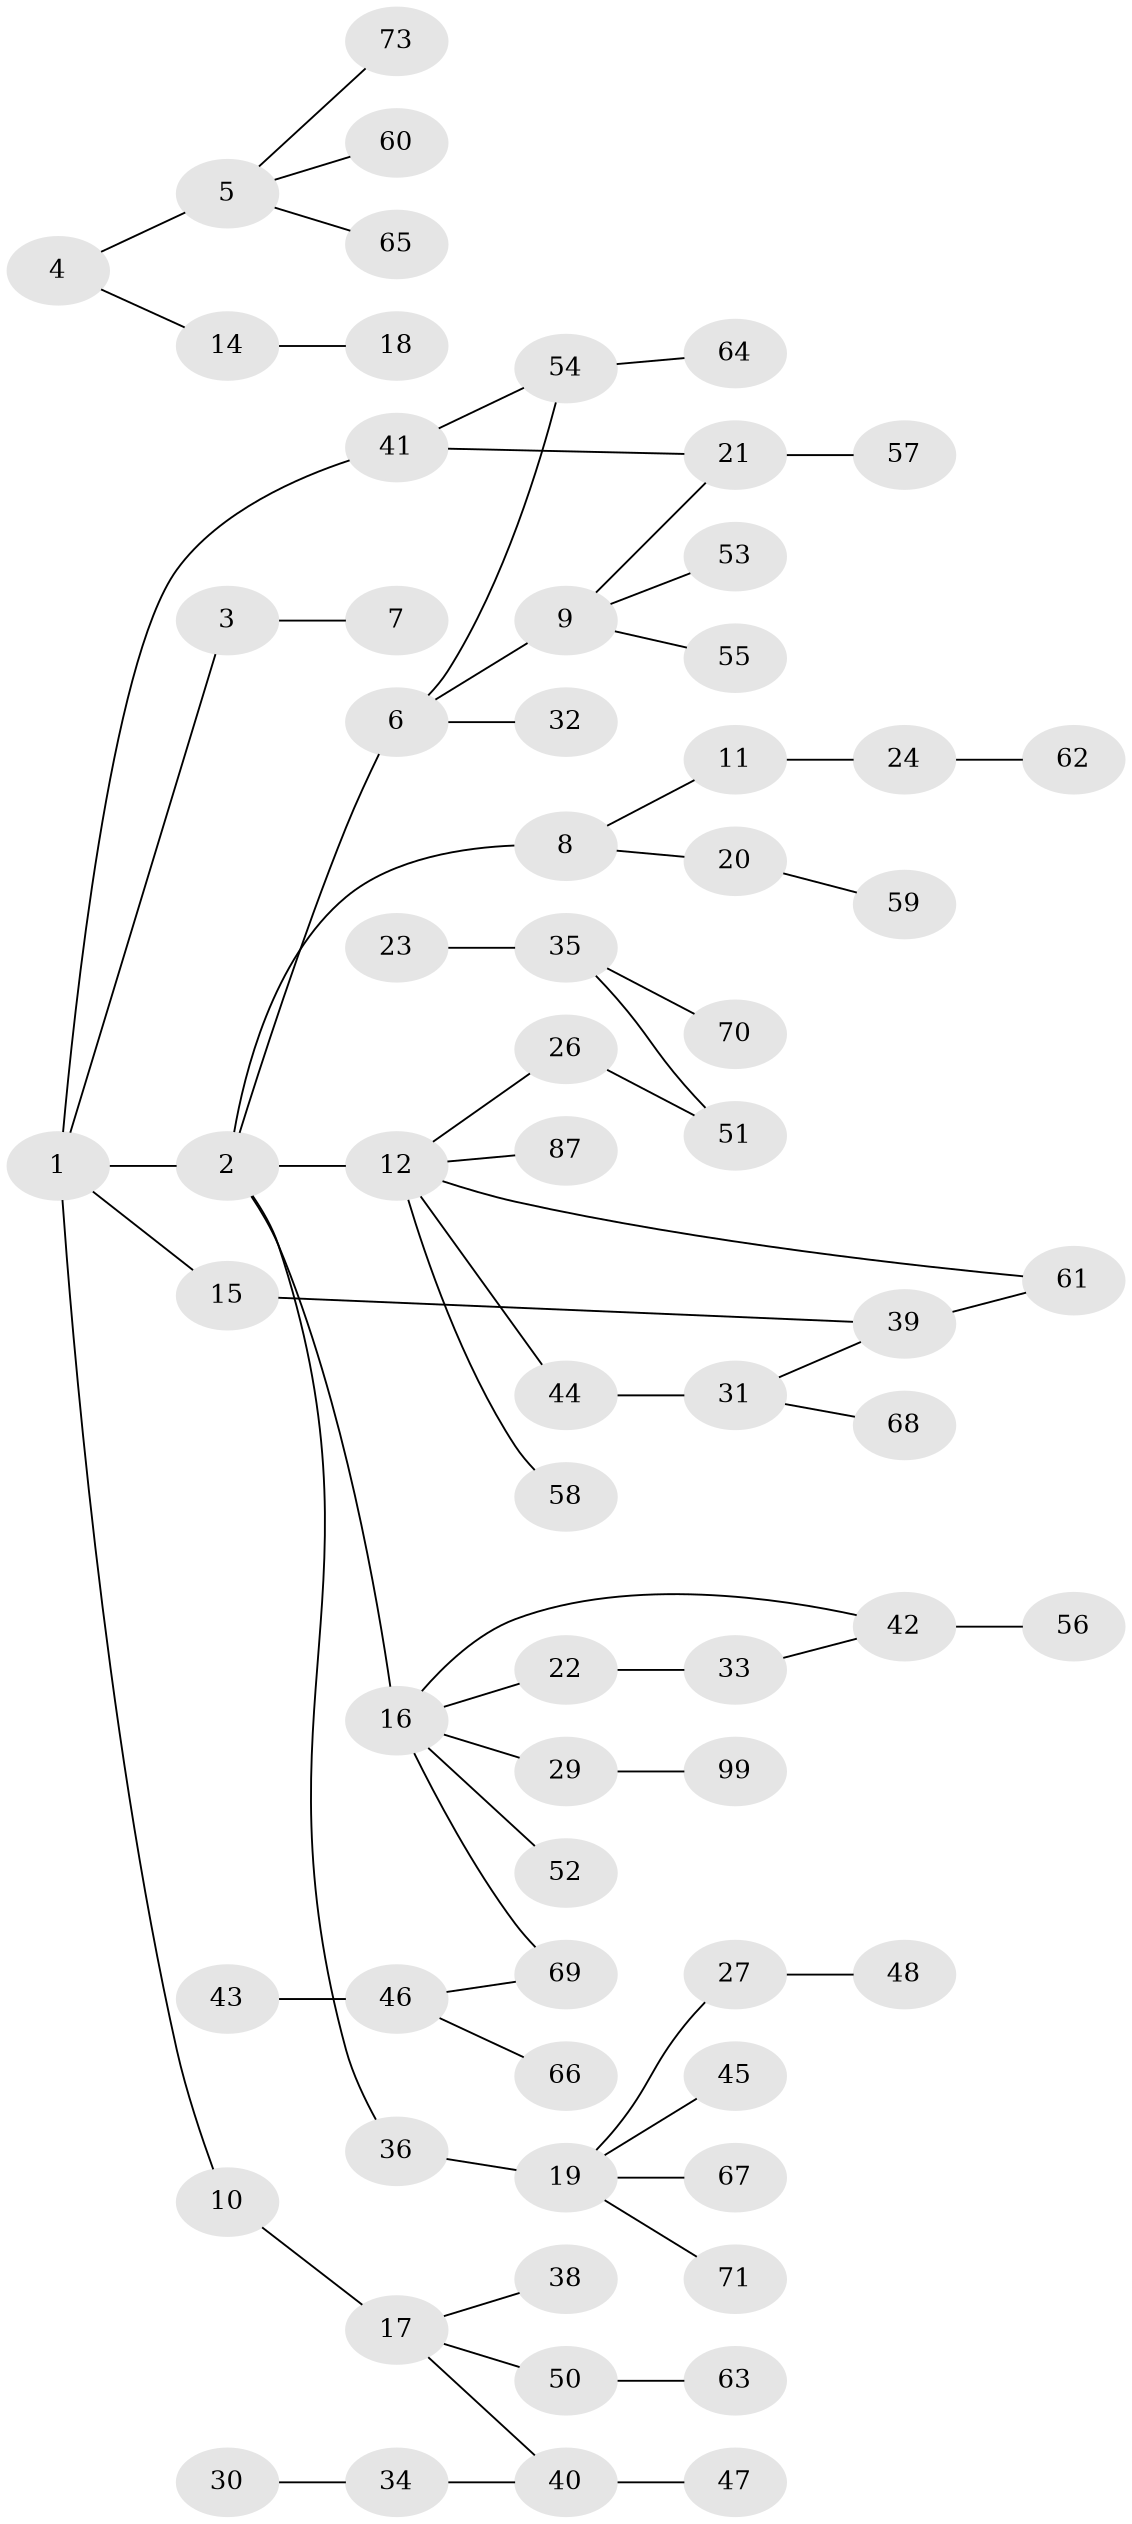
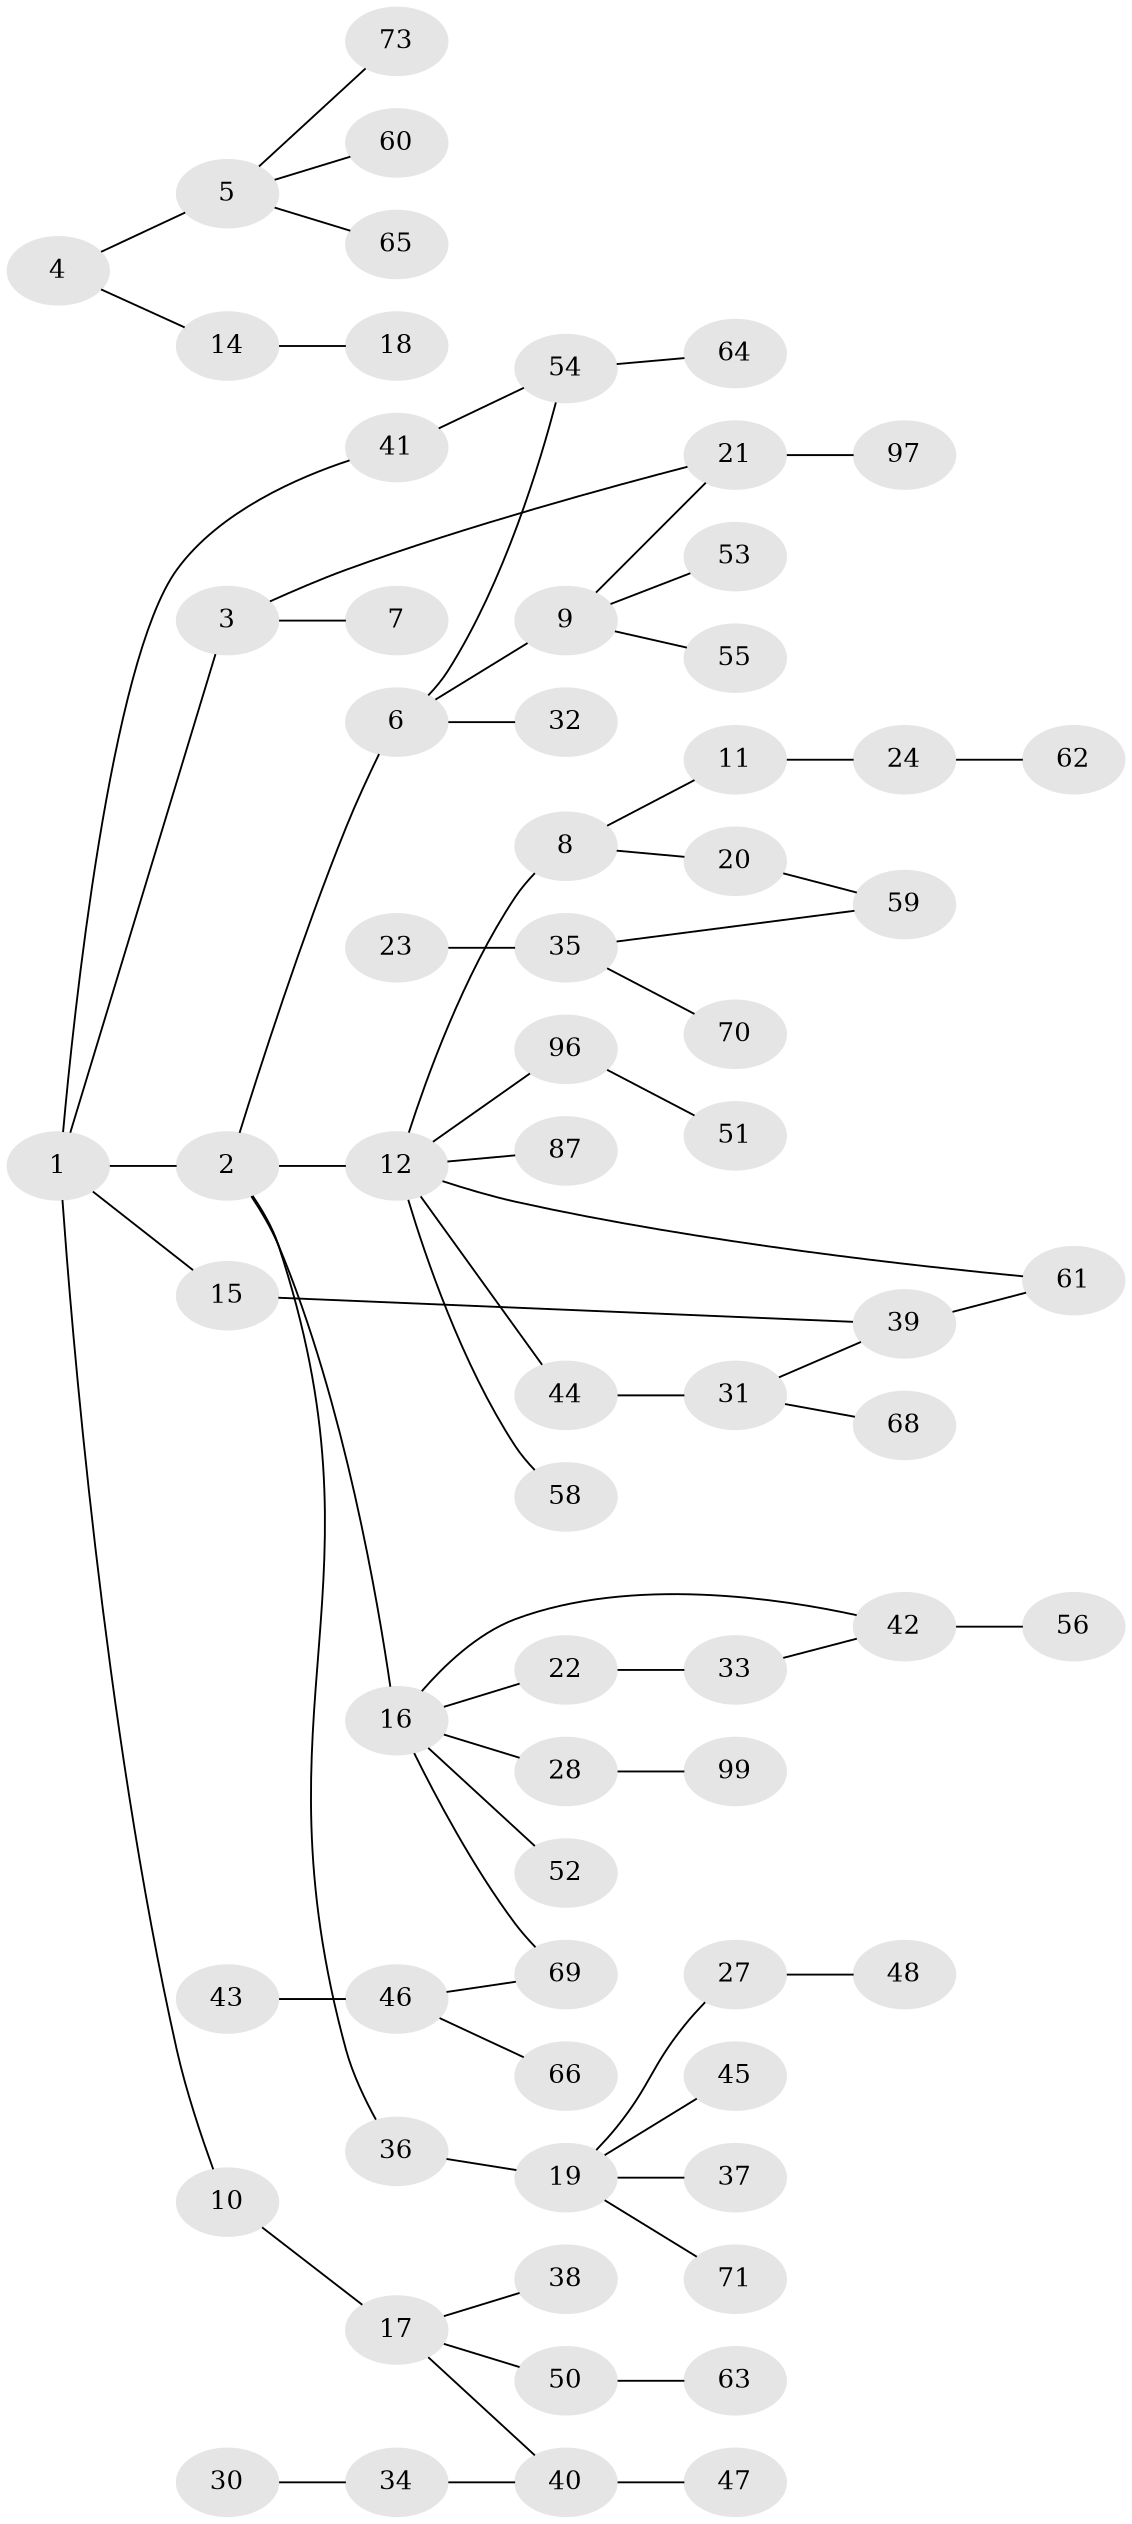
edge "41" -- "21": now "3" -- "21"
node "57": label "57" -> "97"
edge "8" -- "2": now "8" -- "12"
edge "35" -- "51": now "35" -- "59"
node "26": label "26" -> "96"
node "29": label "29" -> "28"
node "67": label "67" -> "37"
